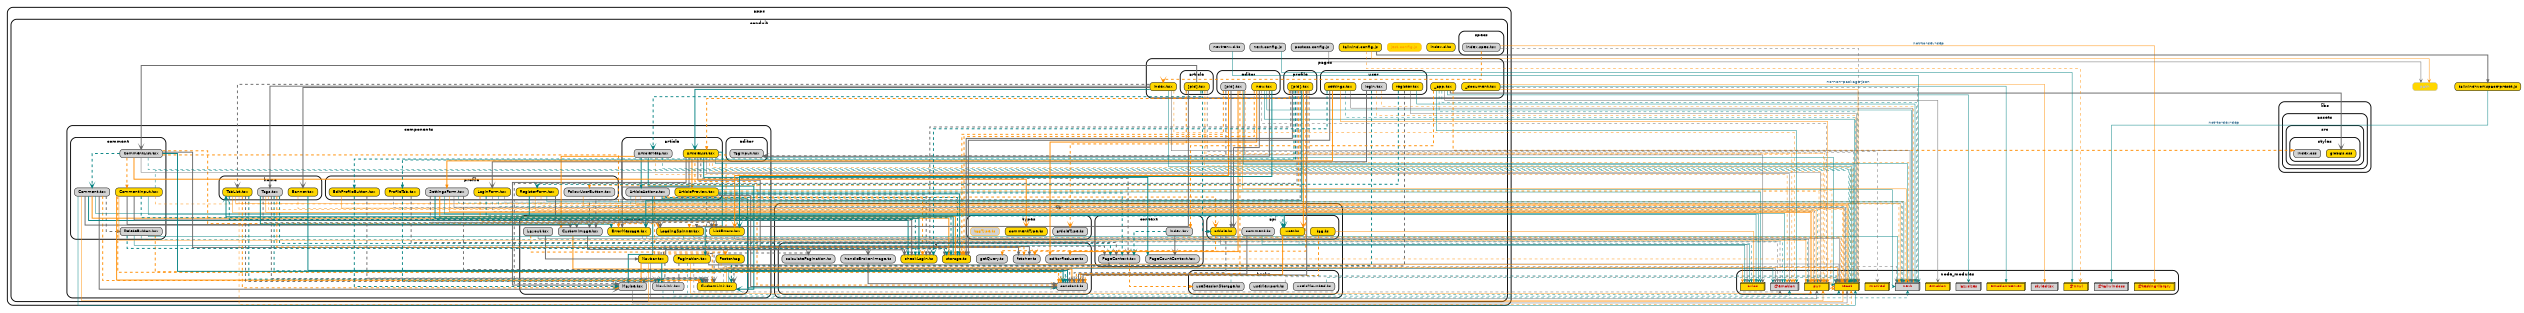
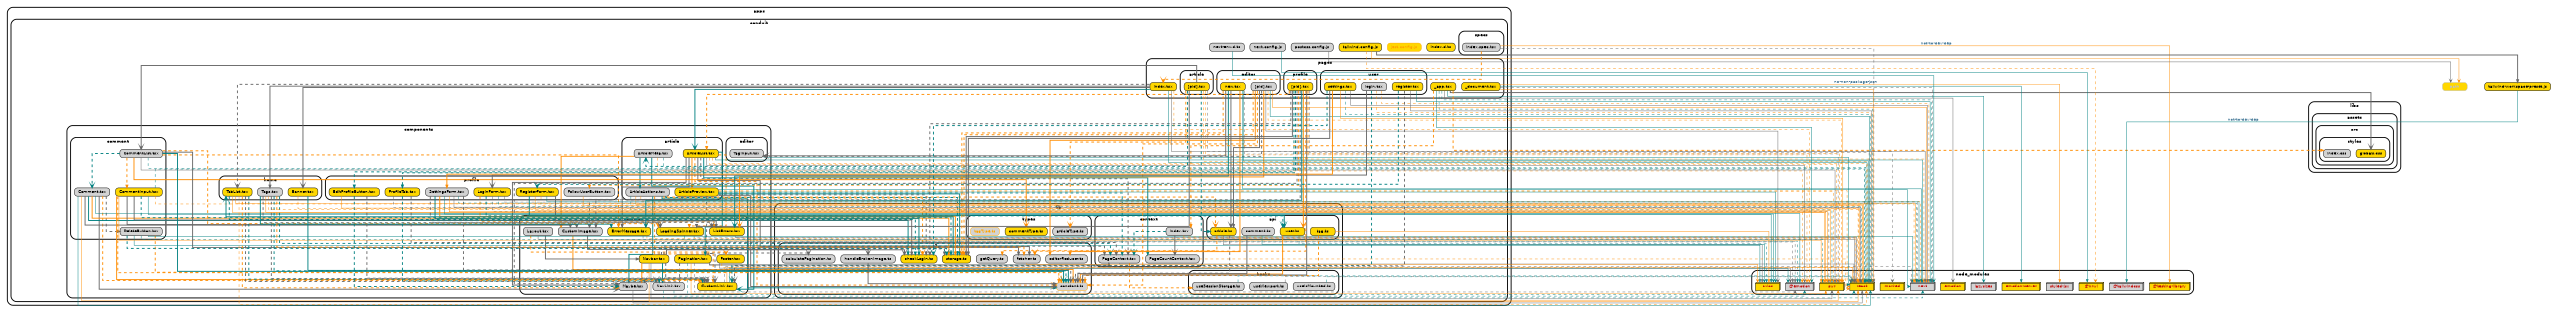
edge "ListErrors.tsx" -> "swr": now "ListErrors.tsx" -> "react"
node "Footer.tag": label "Footer.tag" -> "Footer.tsx"
node "constant.ts": color black -> orange
